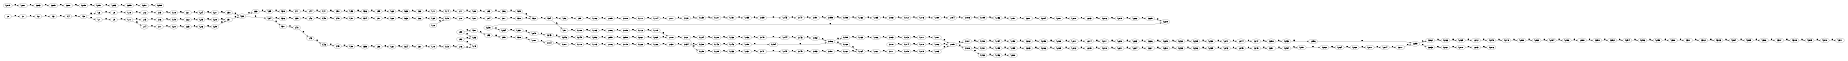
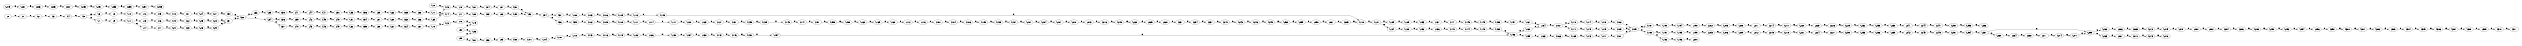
edge "S231" -> "S228": reversed
edge "S167" -> "S170": added, label "T"
edge "S256" -> "S259": now "S257" -> "S259"
